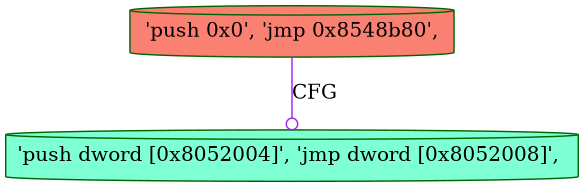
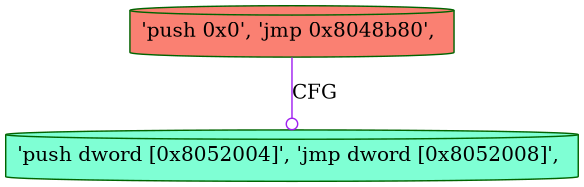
node "'push 0x0', 'jmp 0x8548b80',": label "'push 0x0', 'jmp 0x8548b80'," -> "'push 0x0', 'jmp 0x8048b80',"
